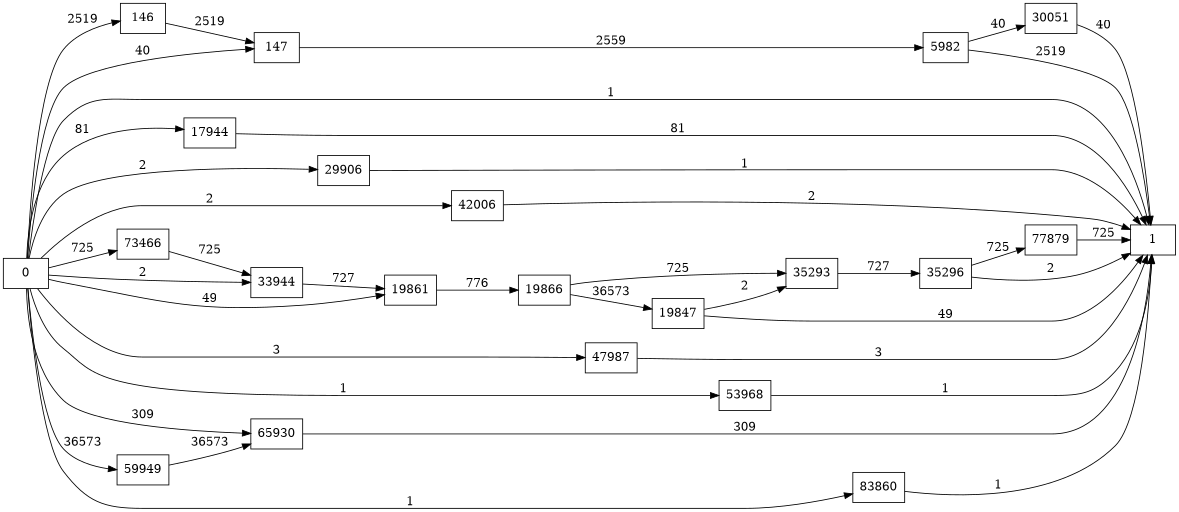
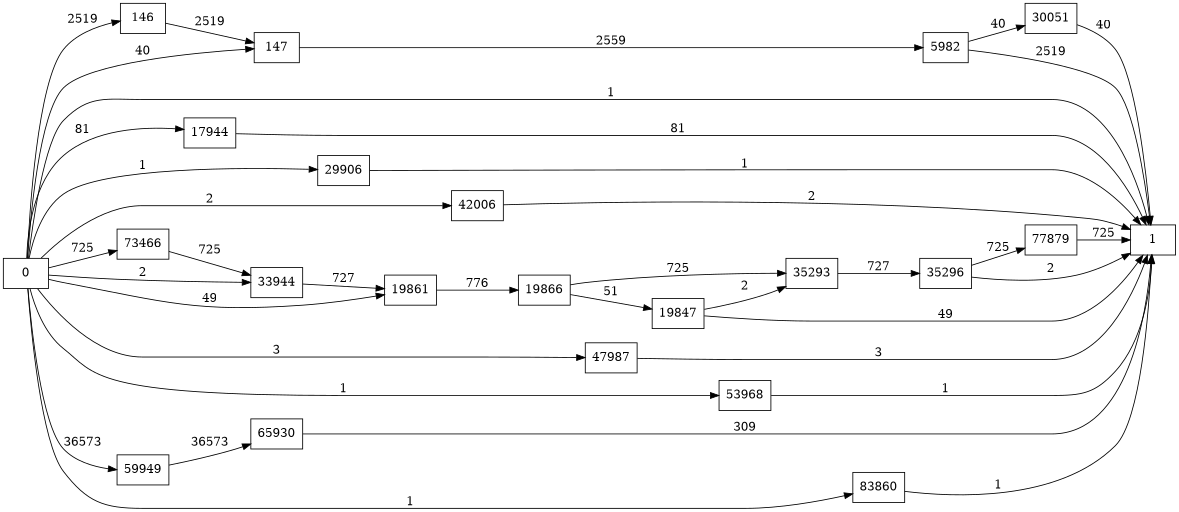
edge "0" -> "29906": label "2" -> "1"
edge "19866" -> "19847": label "36573" -> "51"
edge "0" -> "65930": removed, label "309"
